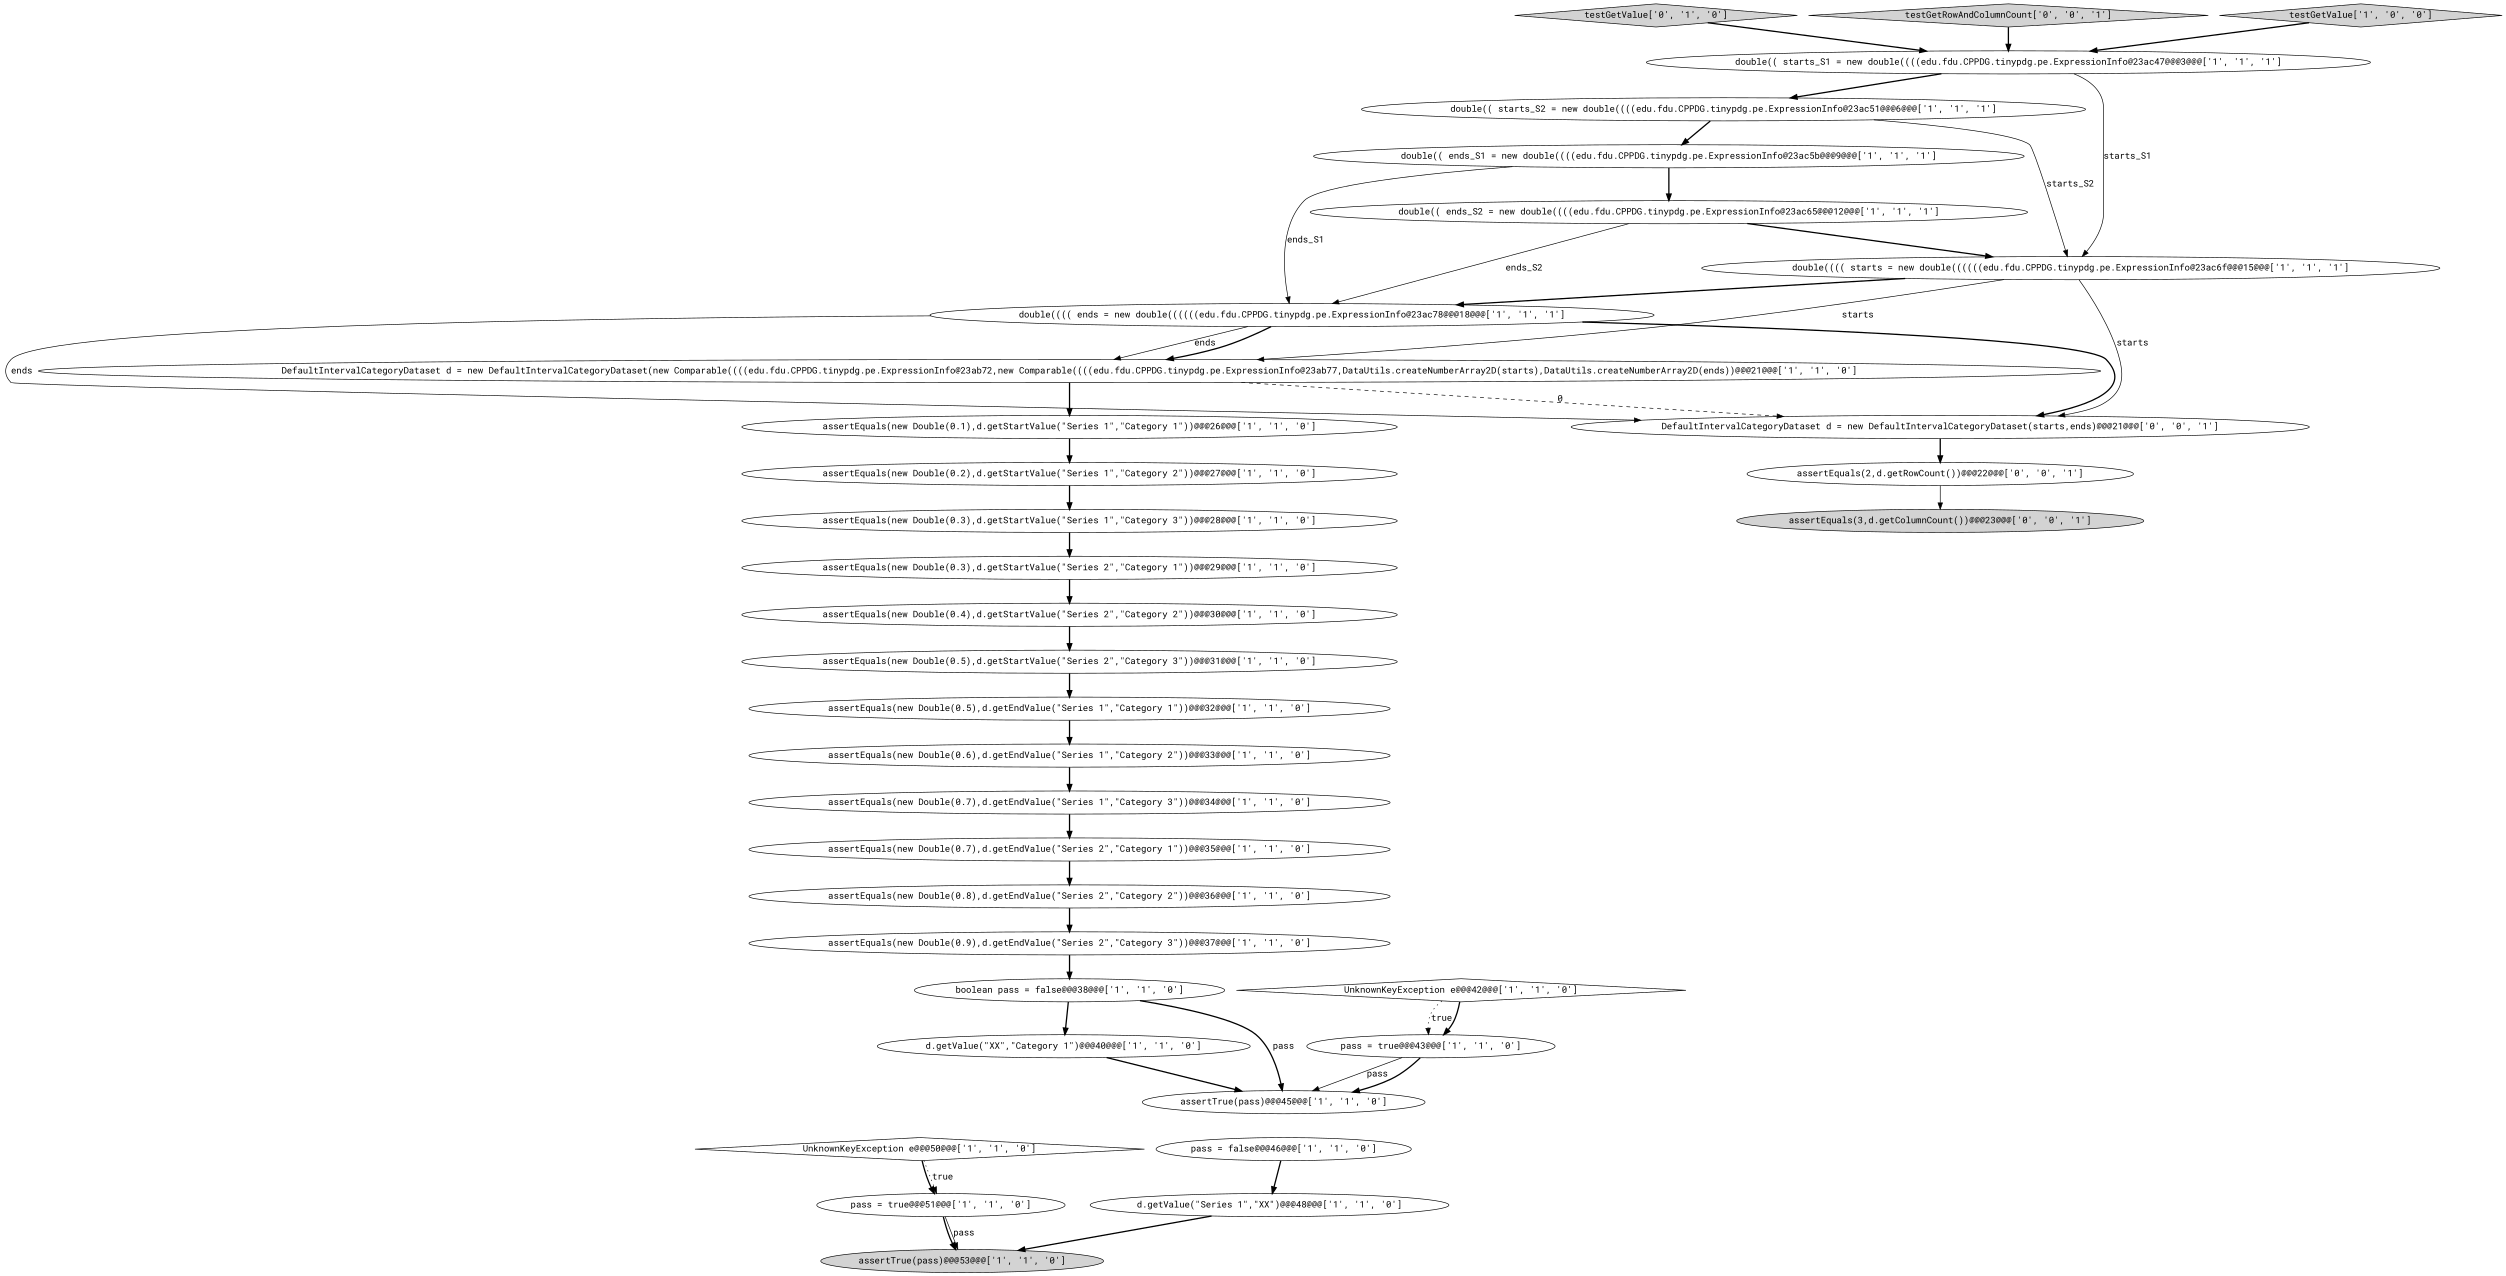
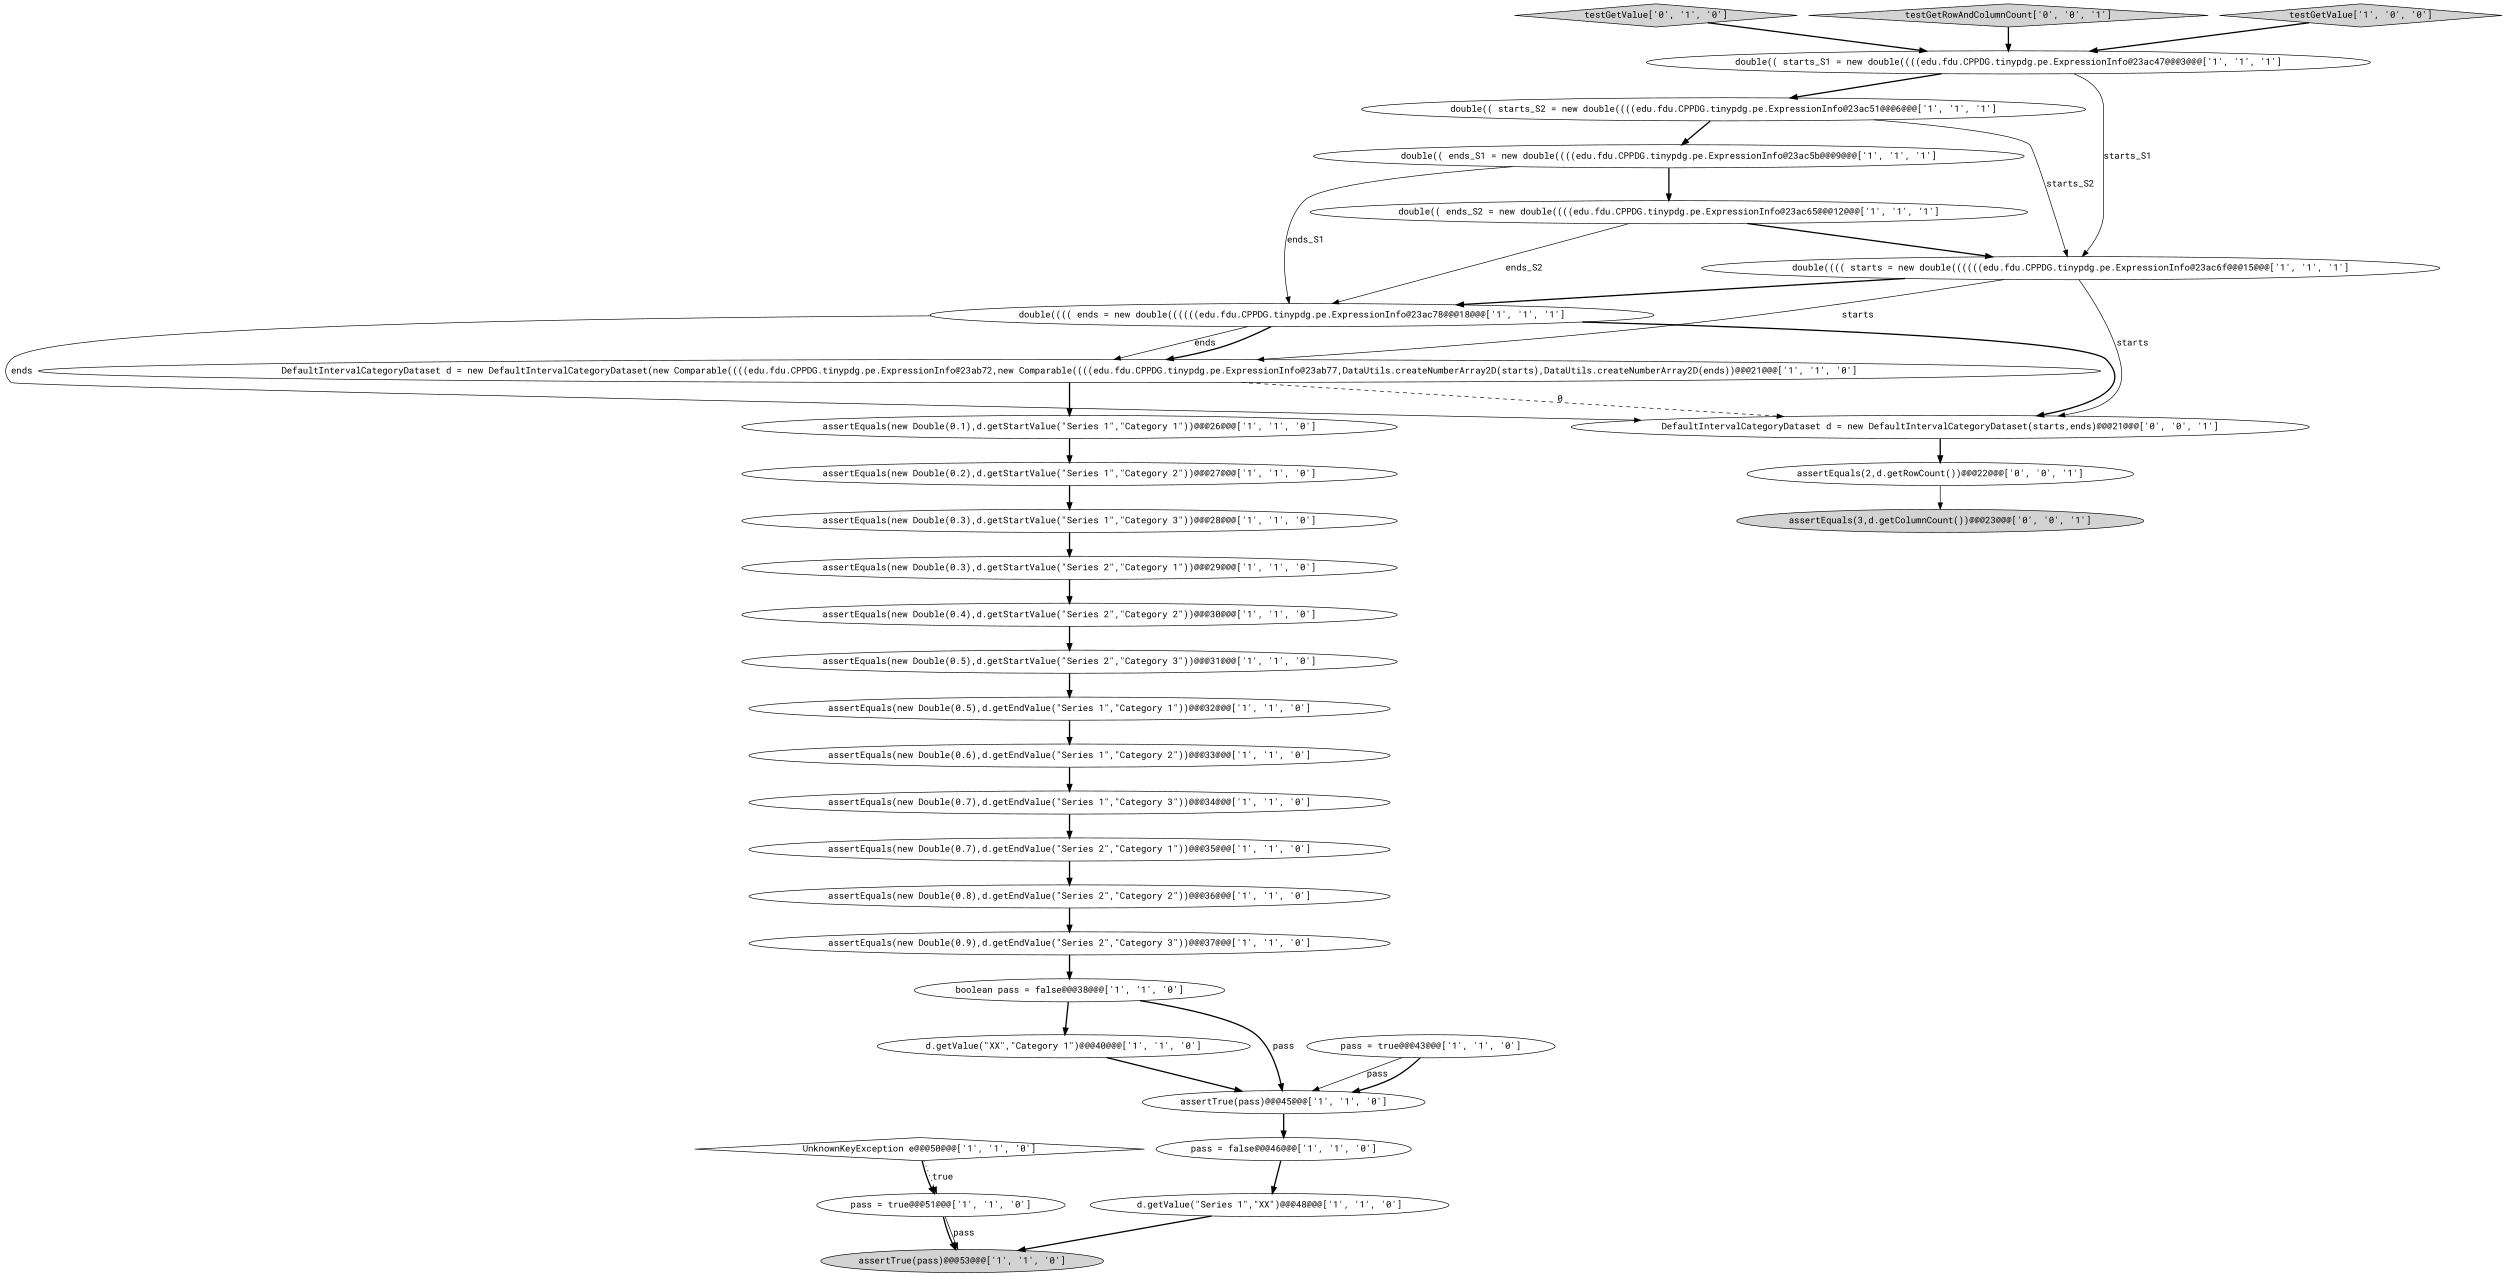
node "UnknownKeyException e@@@42@@@['1', '1', '0']": removed
edge "assertTrue(pass)@@@45@@@['1', '1', '0']" -> "pass = false@@@46@@@['1', '1', '0']": added
